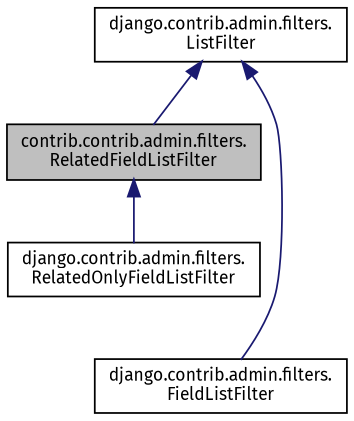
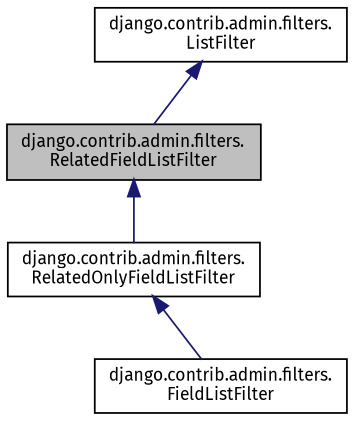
node "contrib.contrib.admin.filters. RelatedFieldListFilter": label "contrib.contrib.admin.filters. RelatedFieldListFilter" -> "django.contrib.admin.filters. RelatedFieldListFilter"
edge "django.contrib.admin.filters. FieldListFilter" -> "django.contrib.admin.filters. ListFilter": now "django.contrib.admin.filters. FieldListFilter" -> "django.contrib.admin.filters. RelatedOnlyFieldListFilter"
